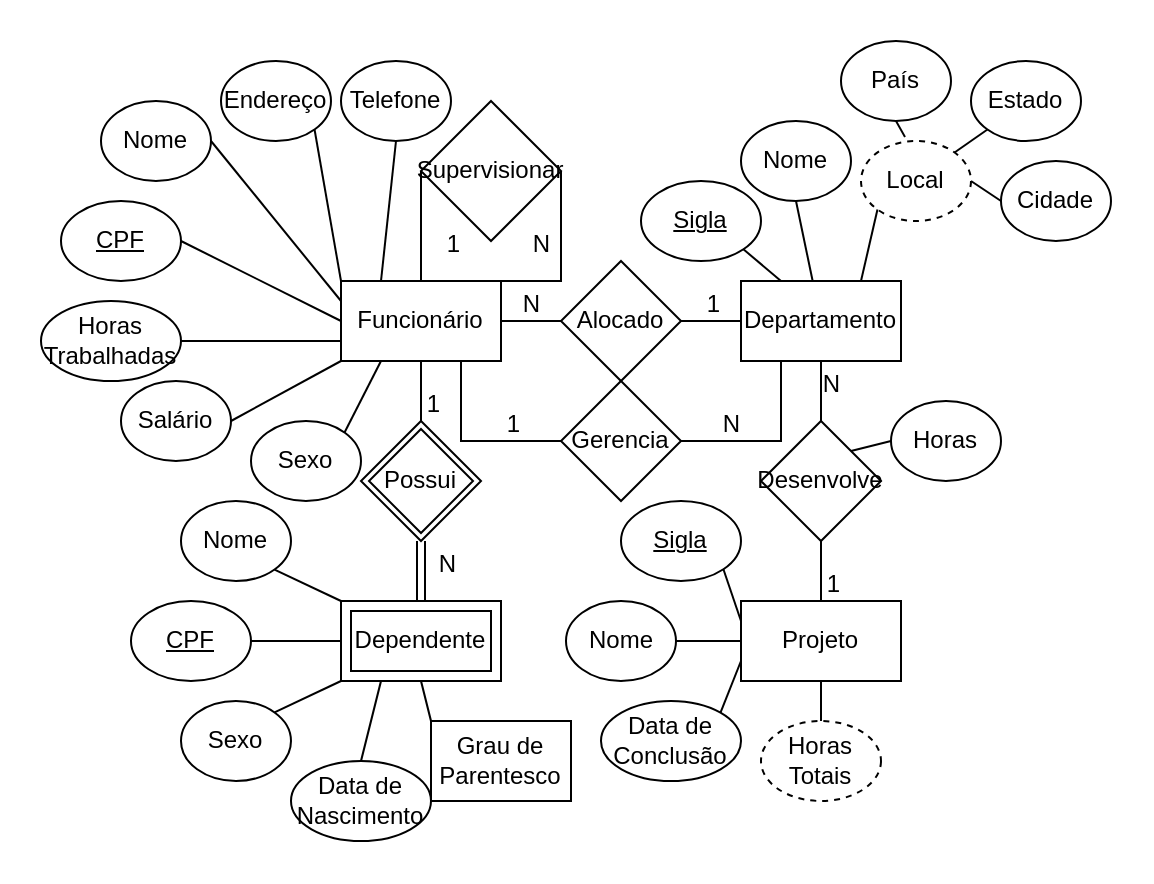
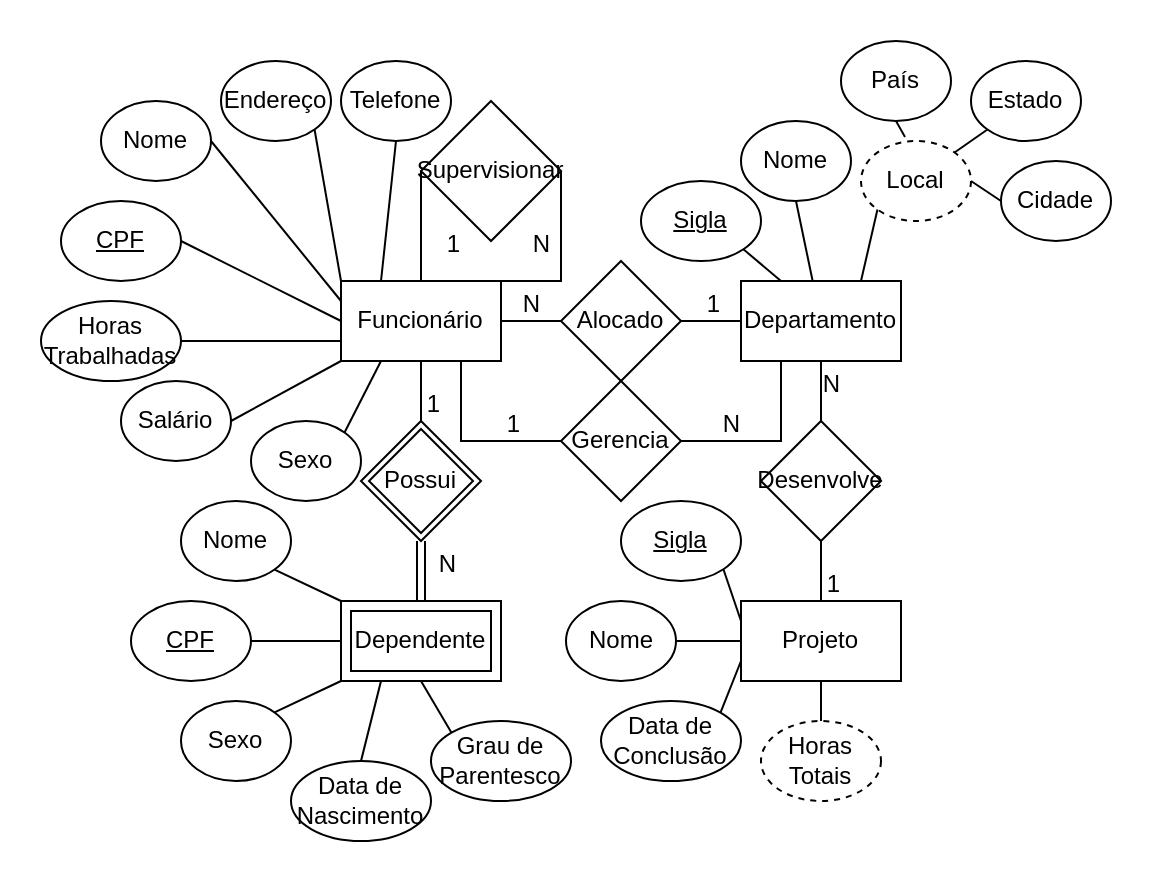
node "Horas": removed
edge "Horas" -- "Desenvolve": removed
node "Grau de Parentesco": shape rectangle -> ellipse
